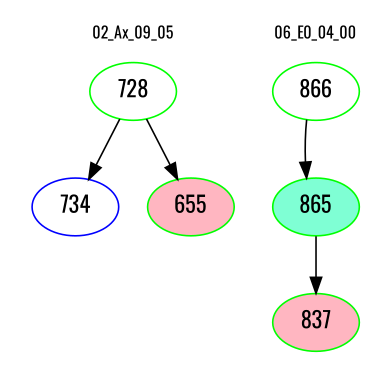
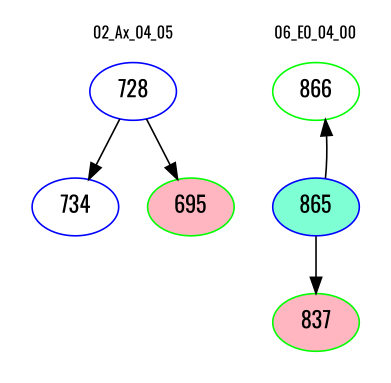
cluster "02_Ax_09_05": label "02_Ax_09_05" -> "02_Ax_04_05"
node "728": color green -> blue
edge "866" -> "865": reversed
node "655": label "655" -> "695"
node "865": color green -> blue
